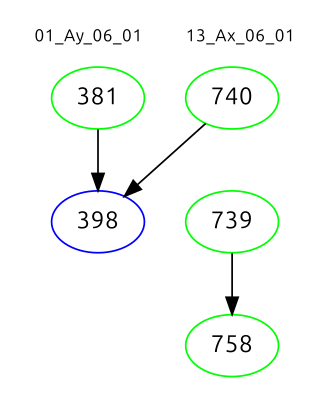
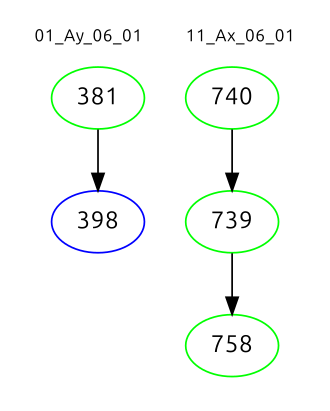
cluster "13_Ax_06_01": label "13_Ax_06_01" -> "11_Ax_06_01"
edge "740" -> "398": now "740" -> "739"
